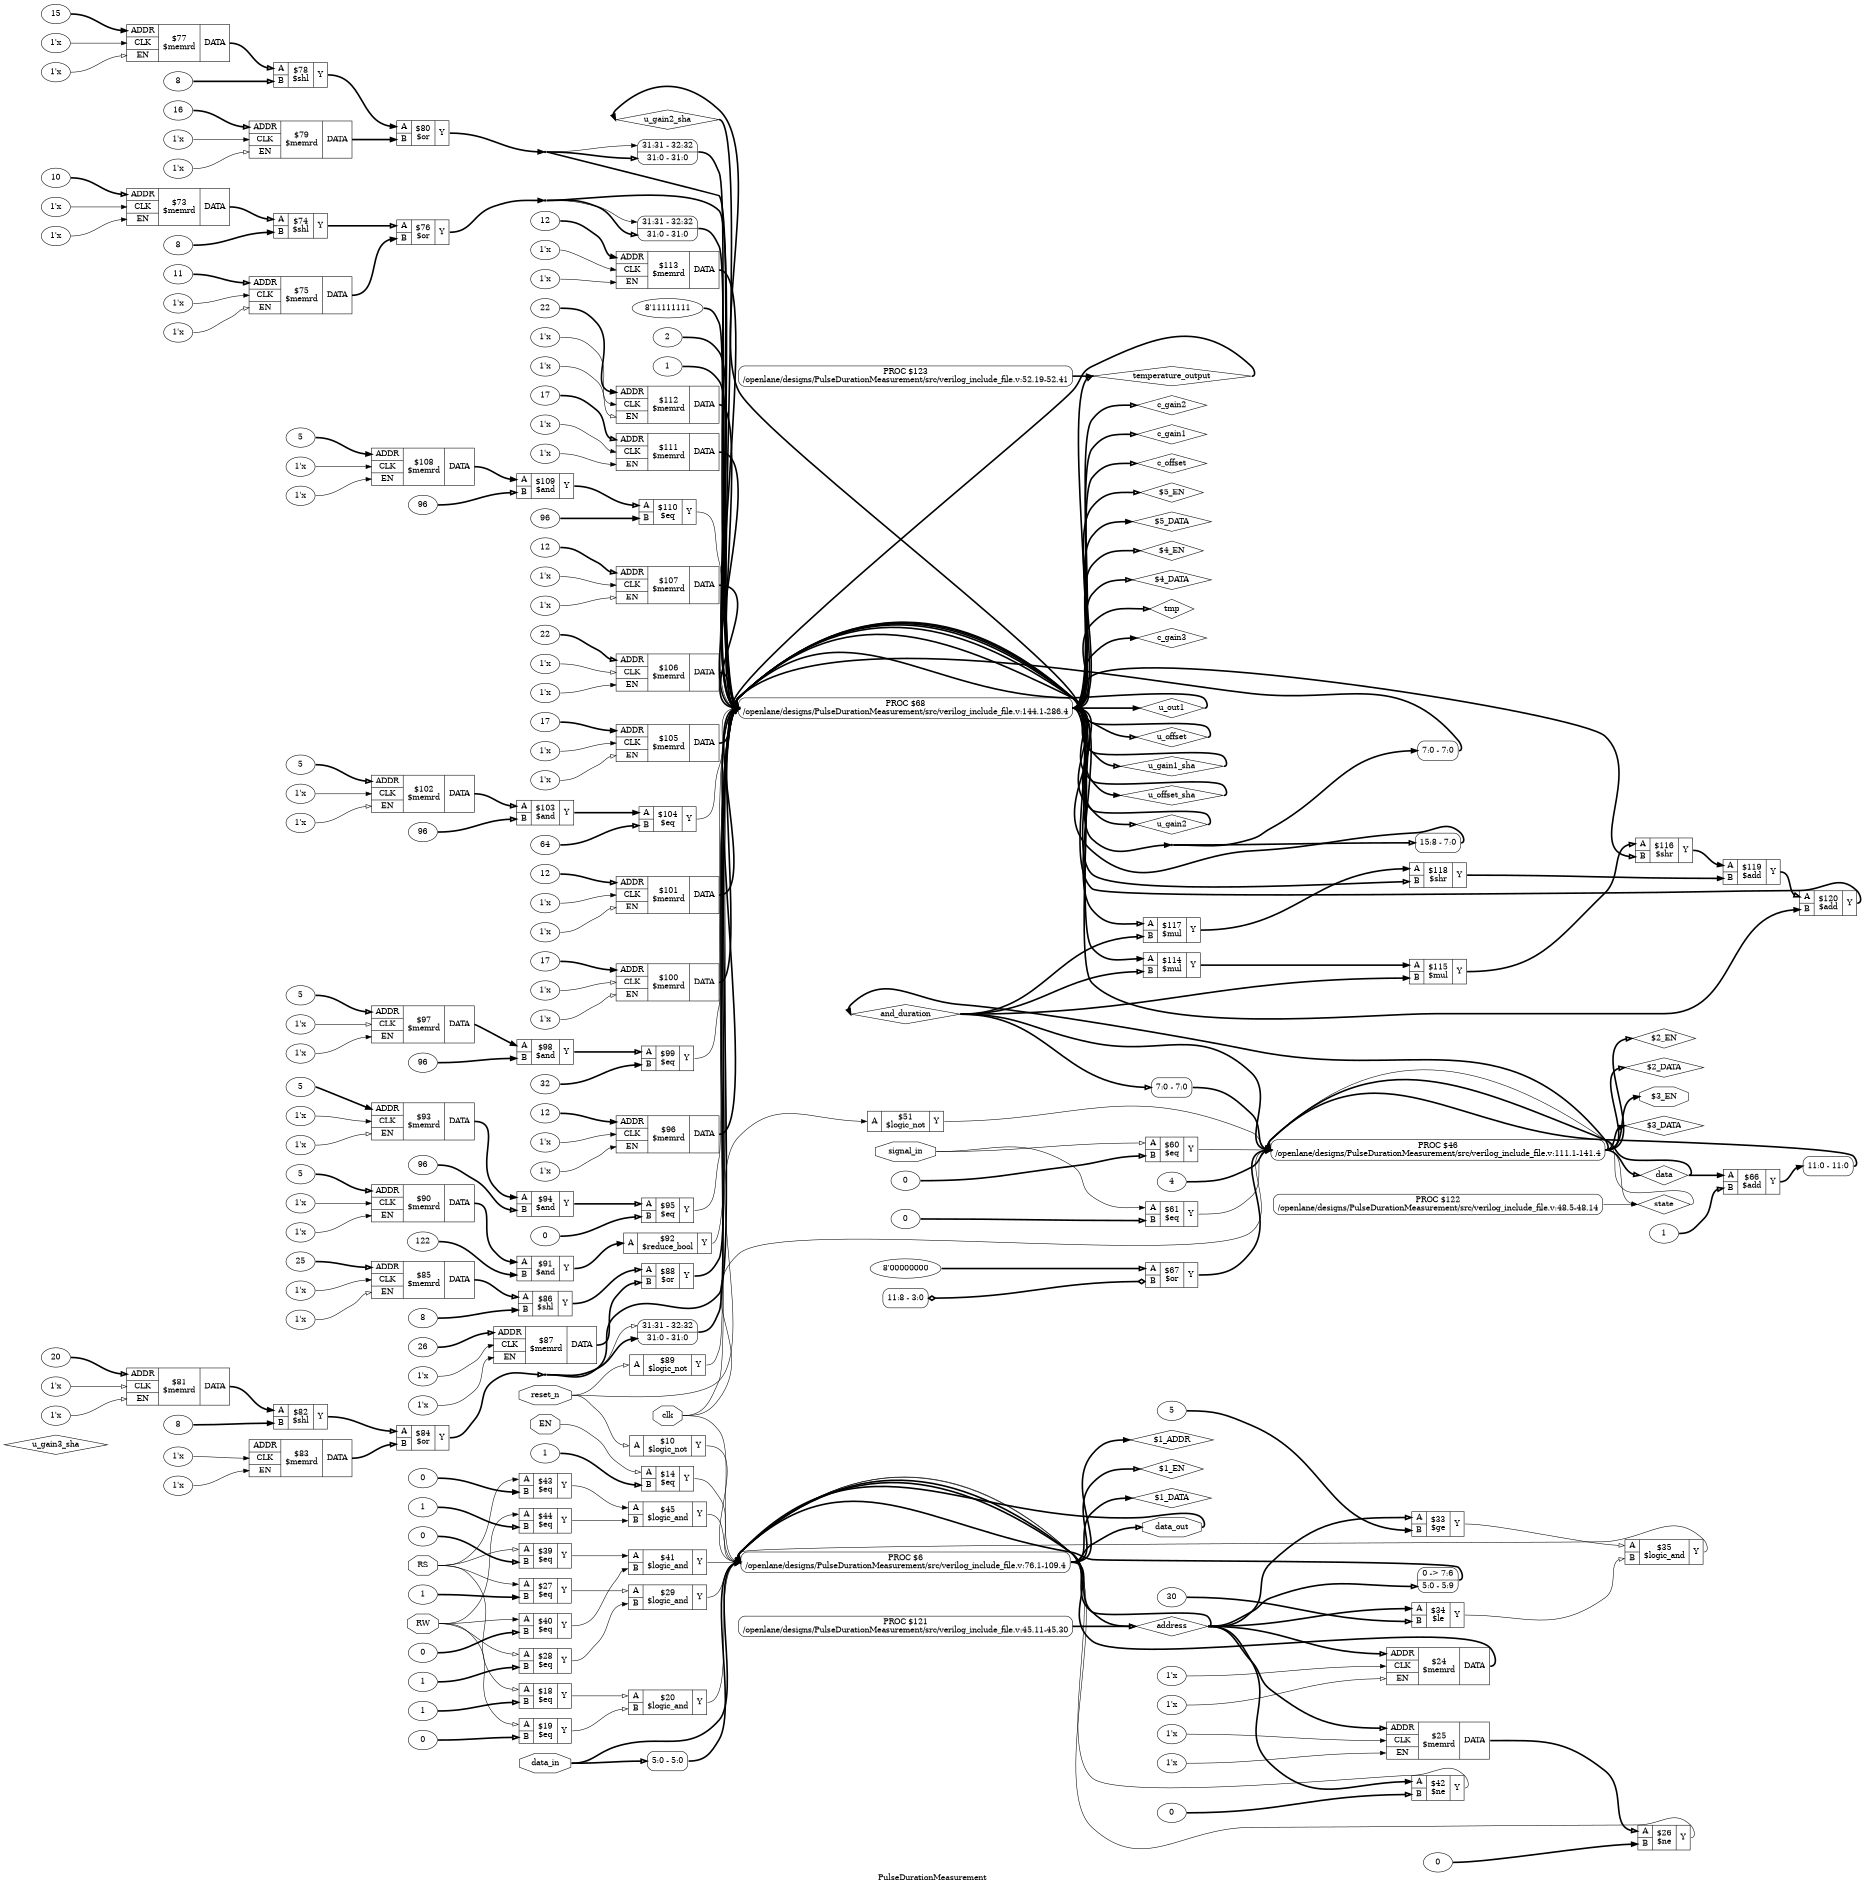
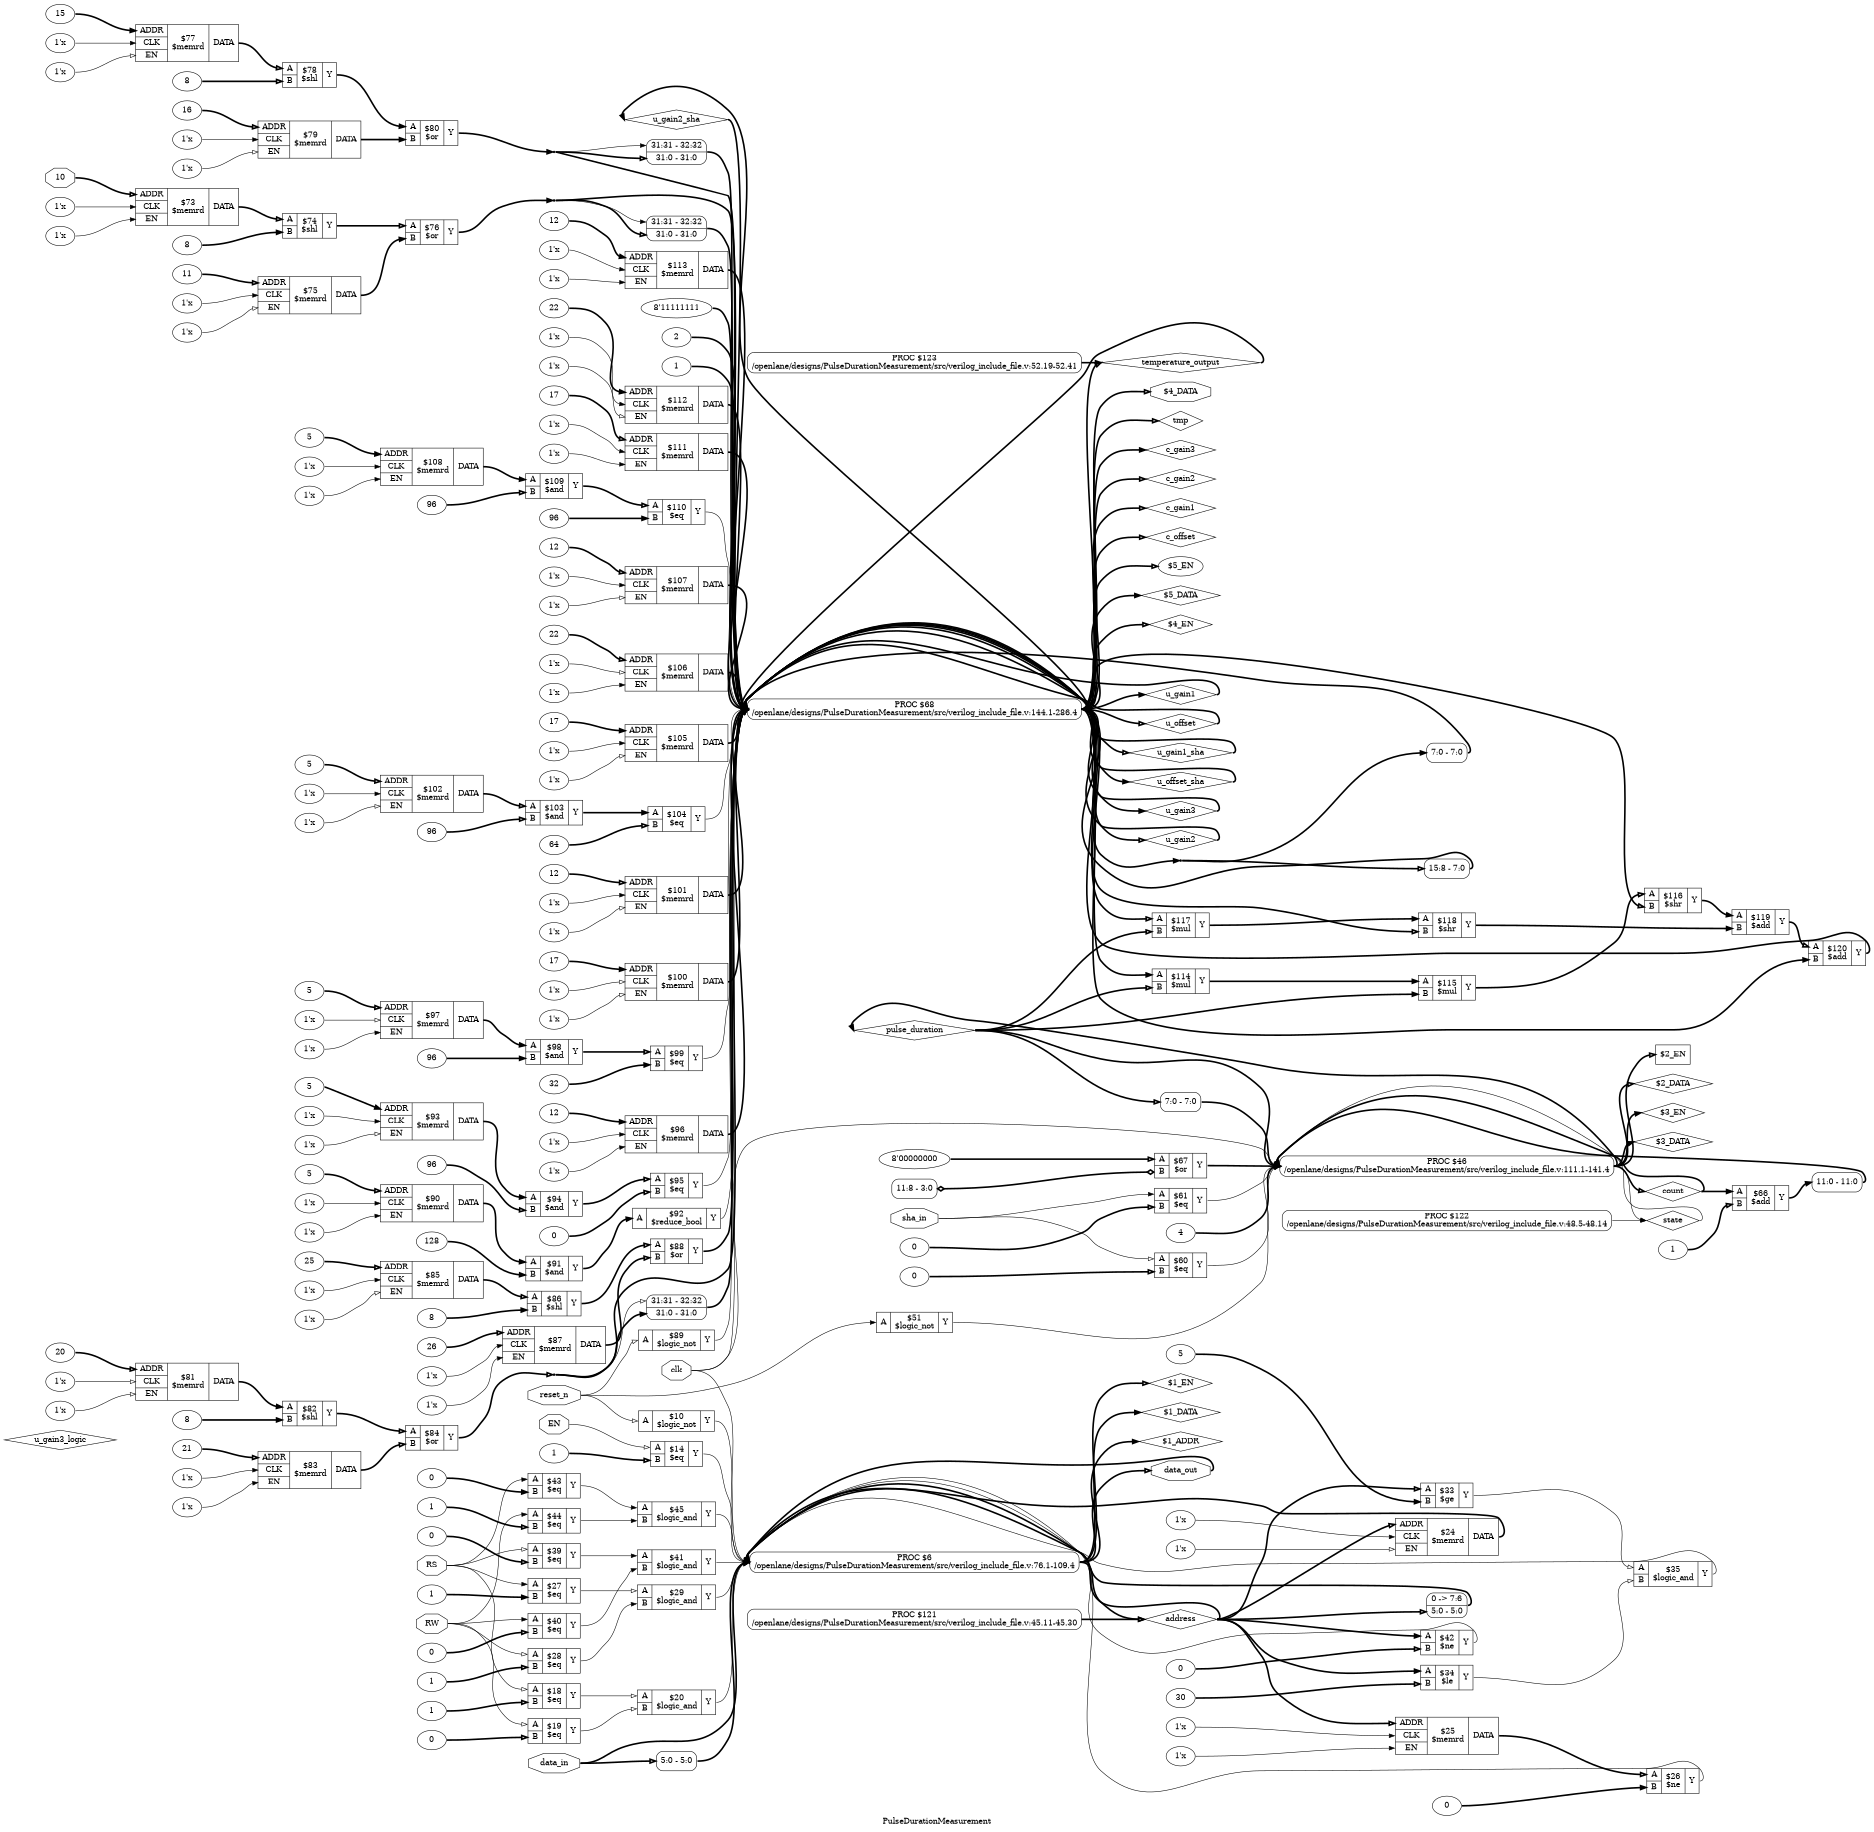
node "10": shape ellipse -> octagon
node "$5_EN": shape diamond -> ellipse
node "$4_DATA": shape diamond -> octagon
node "u_out1": label "u_out1" -> "u_gain1"
node "u_gain3": added
node "and_duration": label "and_duration" -> "pulse_duration"
node "$2_EN": shape diamond -> box
node "$3_EN": shape octagon -> diamond
node "signal_in": label "signal_in" -> "sha_in"
node "data": label "data" -> "count"
node "122": label "122" -> "128"
node "u_gain3_sha": label "u_gain3_sha" -> "u_gain3_logic"
node "21": added
node "0 -> 7:6": text "5:0 - 5:9" -> "5:0 - 5:0"
